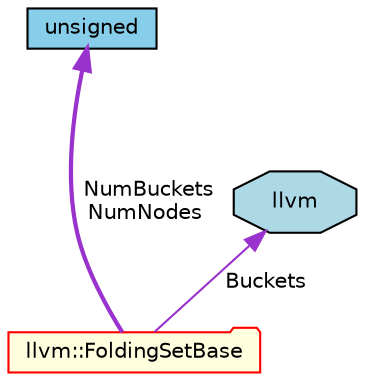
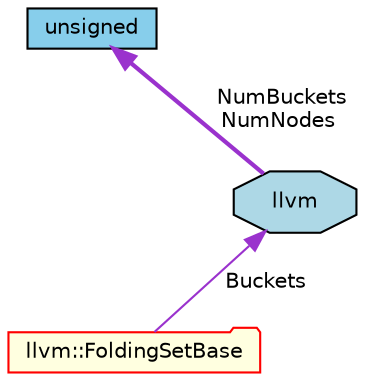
edge "llvm::FoldingSetBase" -> "unsigned": now "llvm" -> "unsigned"
